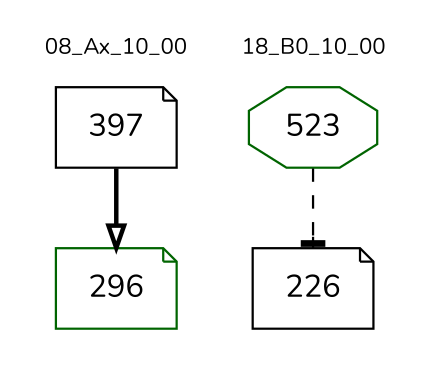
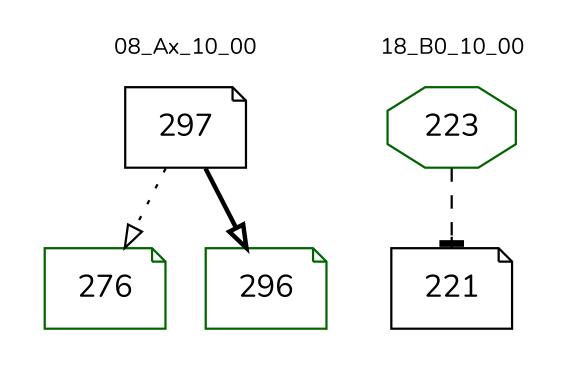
node "397": label "397" -> "297"
node "523": label "523" -> "223"
node "276": added
node "226": label "226" -> "221"
